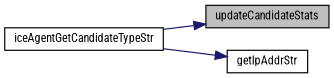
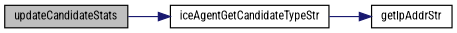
edge "iceAgentGetCandidateTypeStr" -> "updateCandidateStats": reversed
